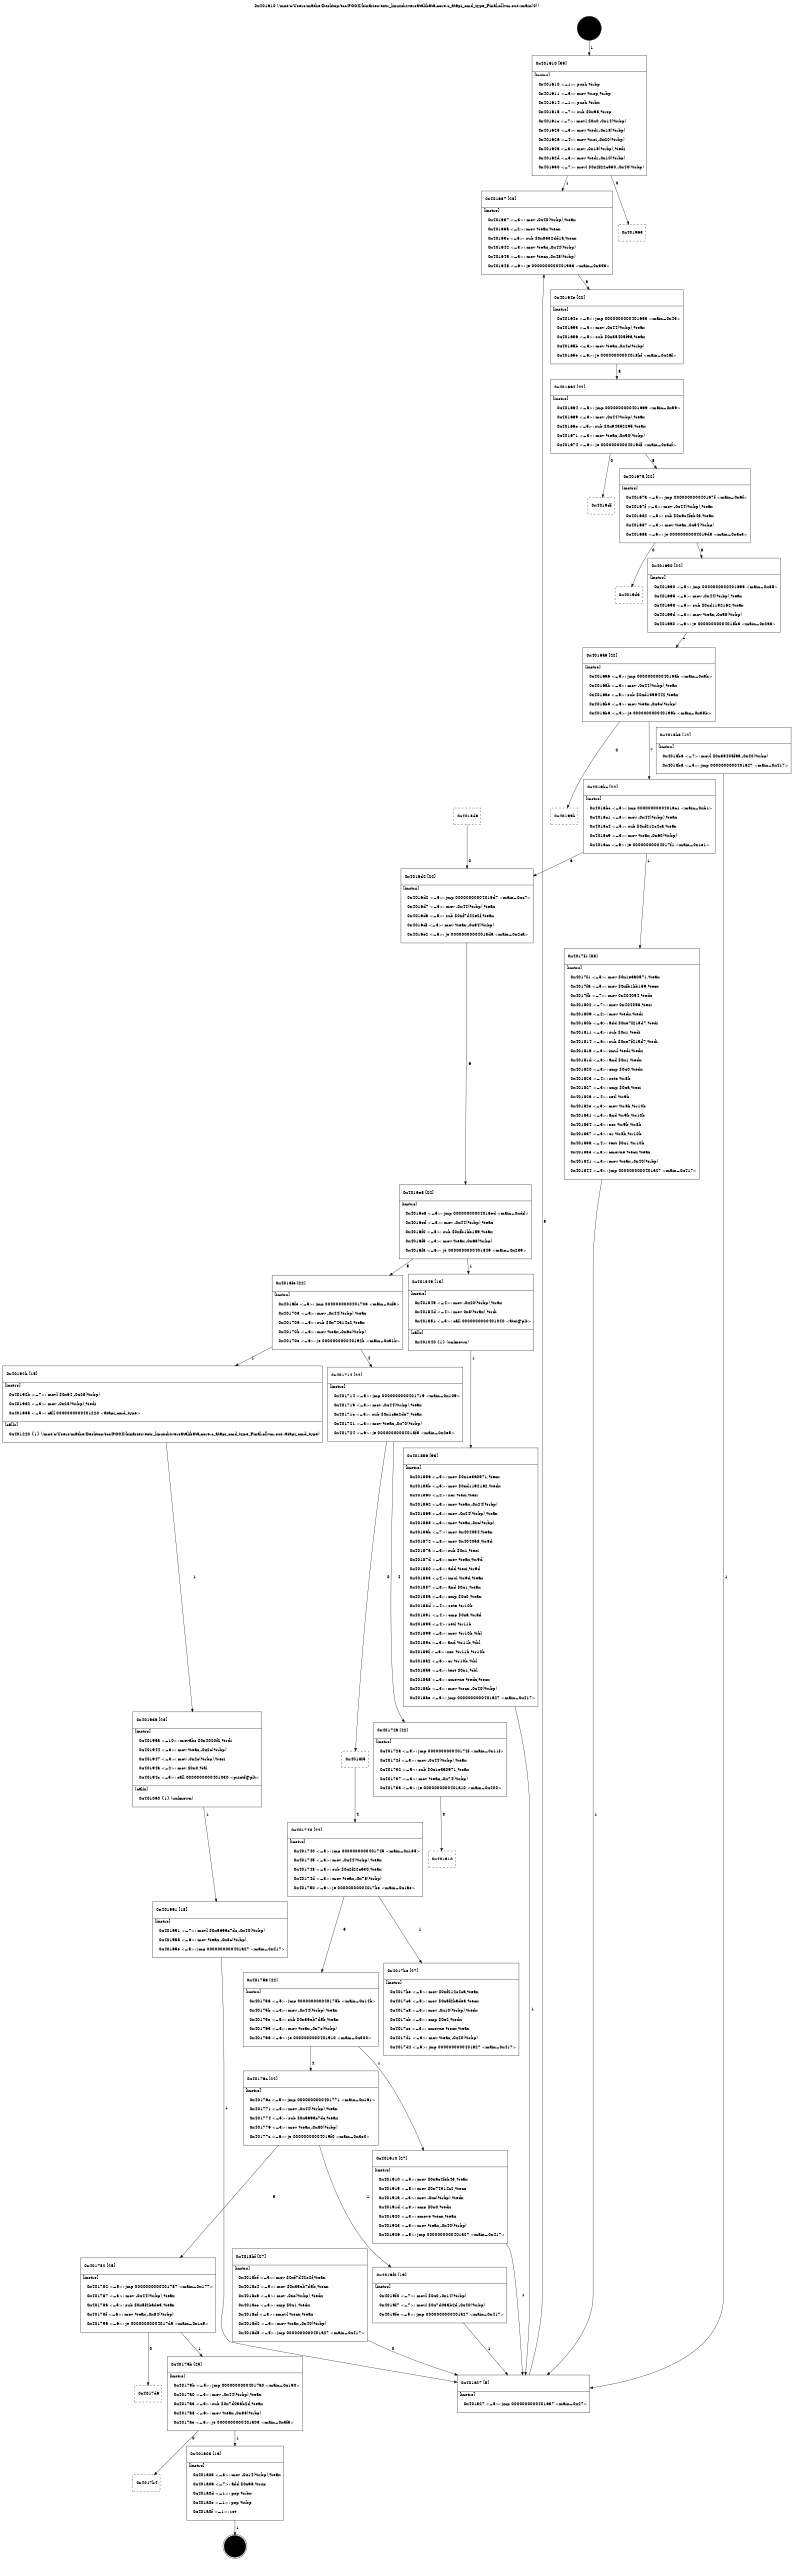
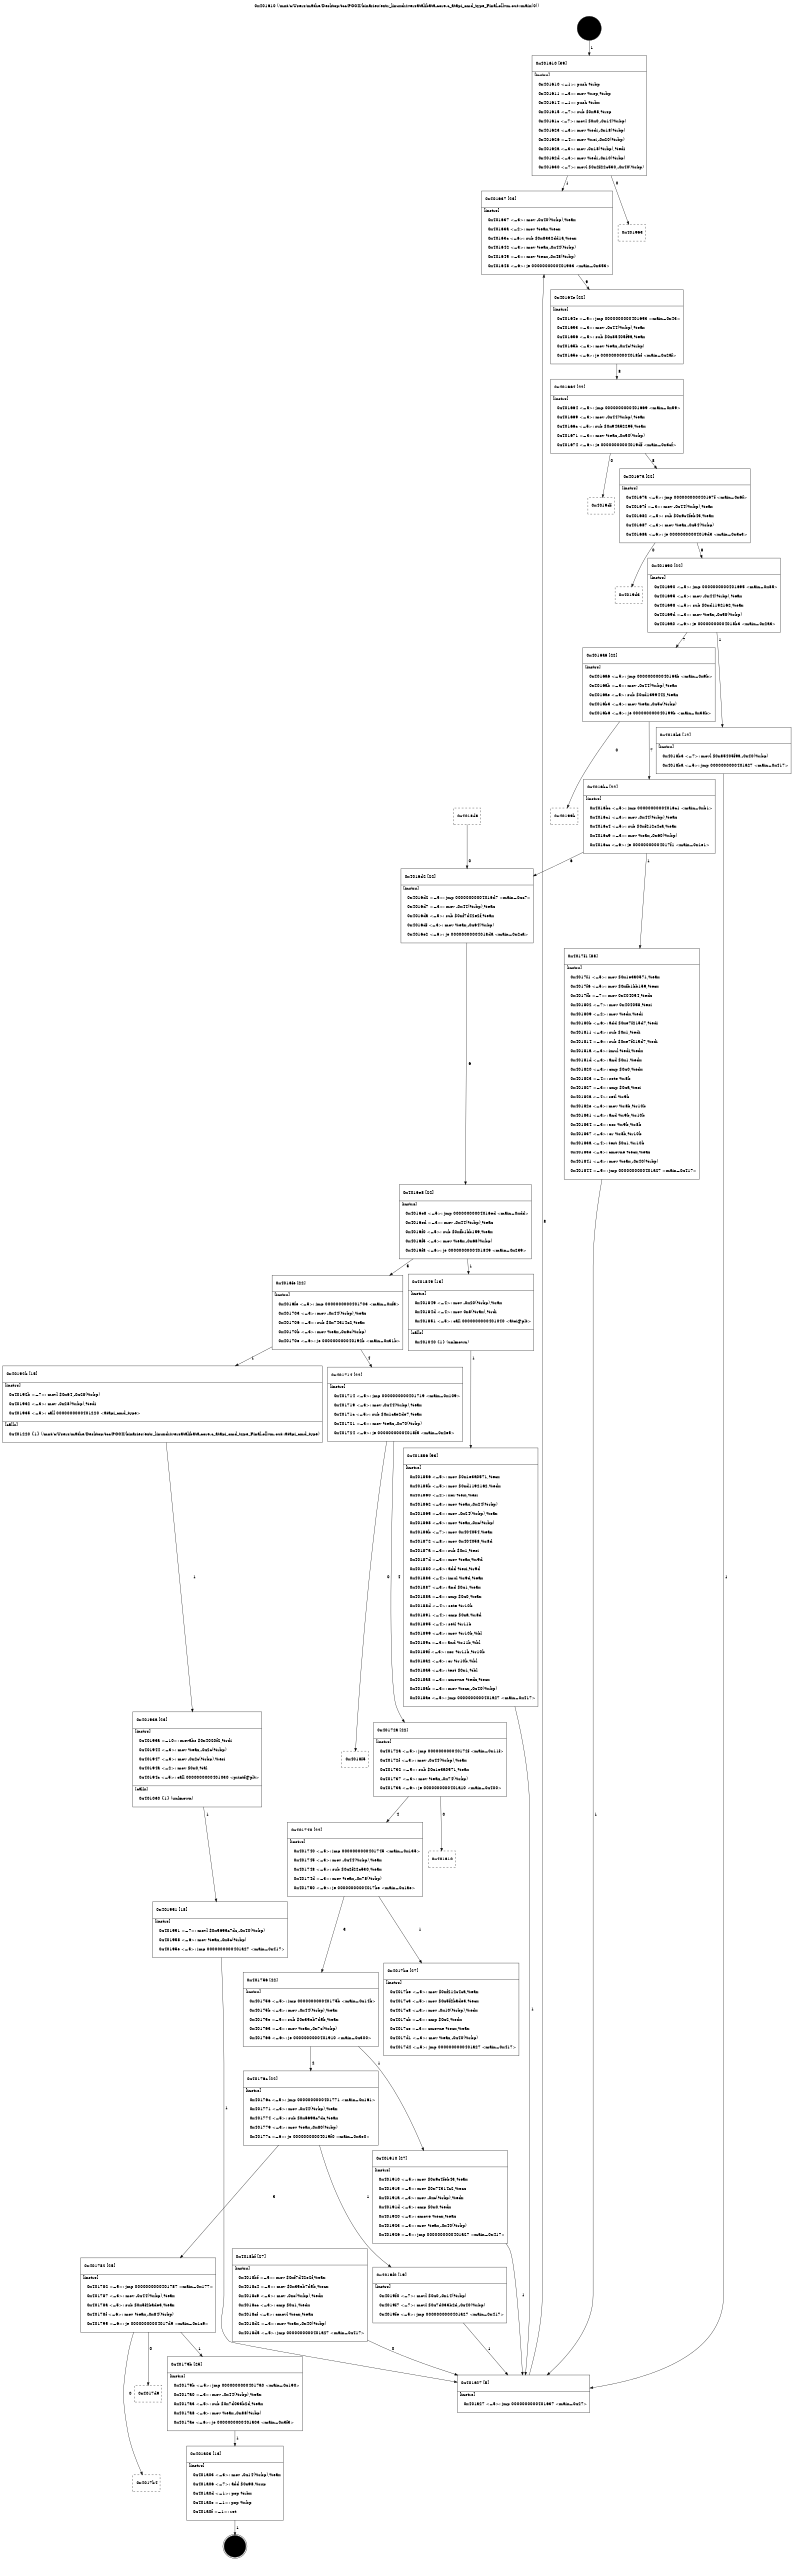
edge "0x401690 [22]" -> "0x4018b3 [12]": added, label "1"
edge "0x4018f5" -> "0x401740 [22]": now "0x40172a [22]" -> "0x401740 [22]"
edge "0x40179b [25]" -> "0x4017b4": now "0x401782 [25]" -> "0x4017b4"
